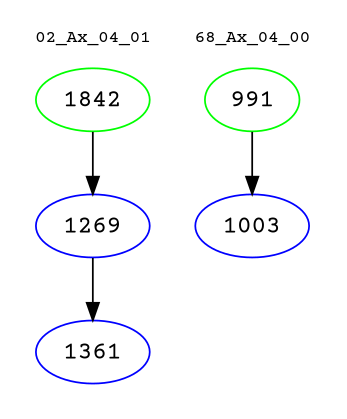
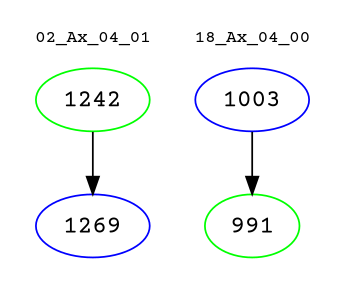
cluster "68_Ax_04_00": label "68_Ax_04_00" -> "18_Ax_04_00"
node "1842": label "1842" -> "1242"
edge "991" -> "1003": reversed
node "1361": removed
